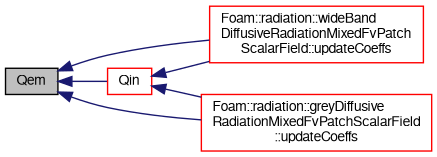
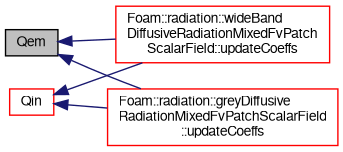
edge "Qin" -> "Qem": removed
